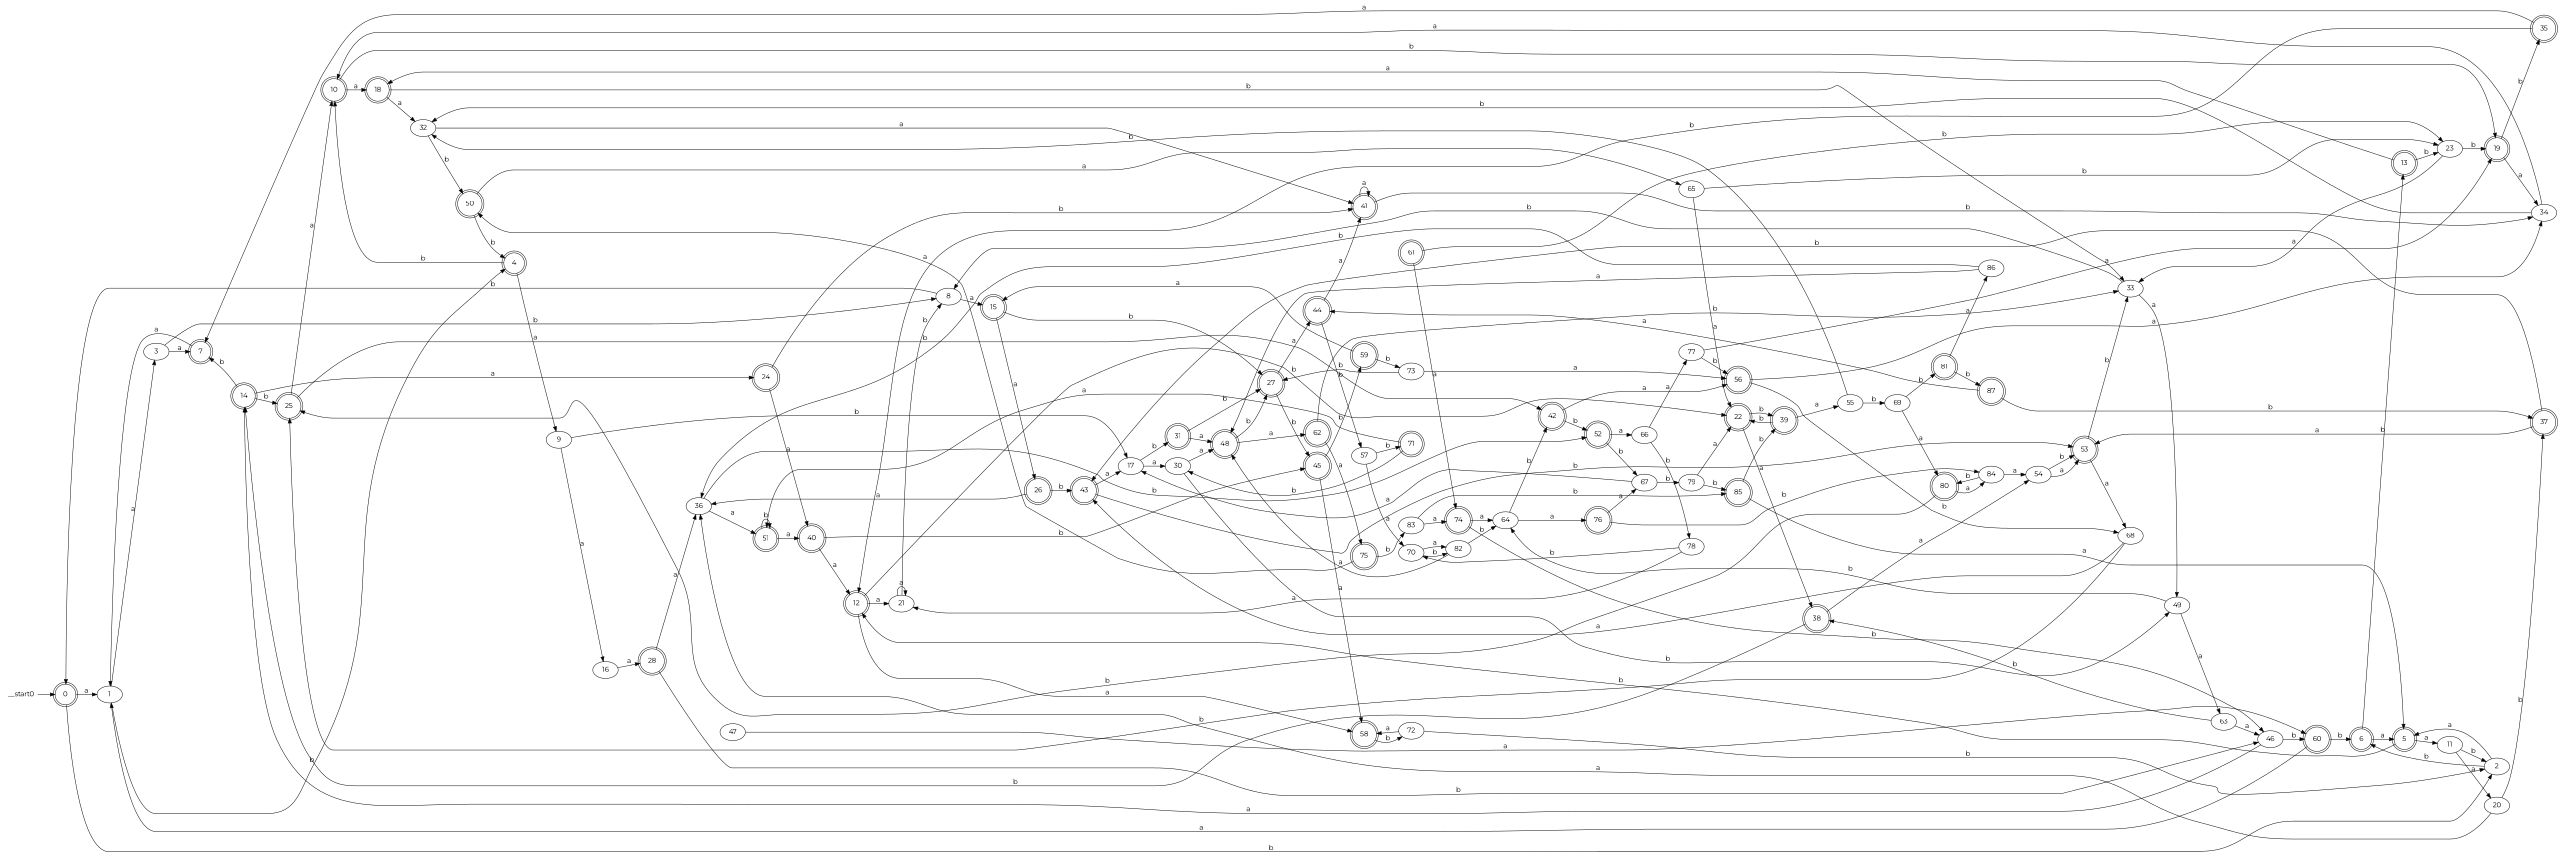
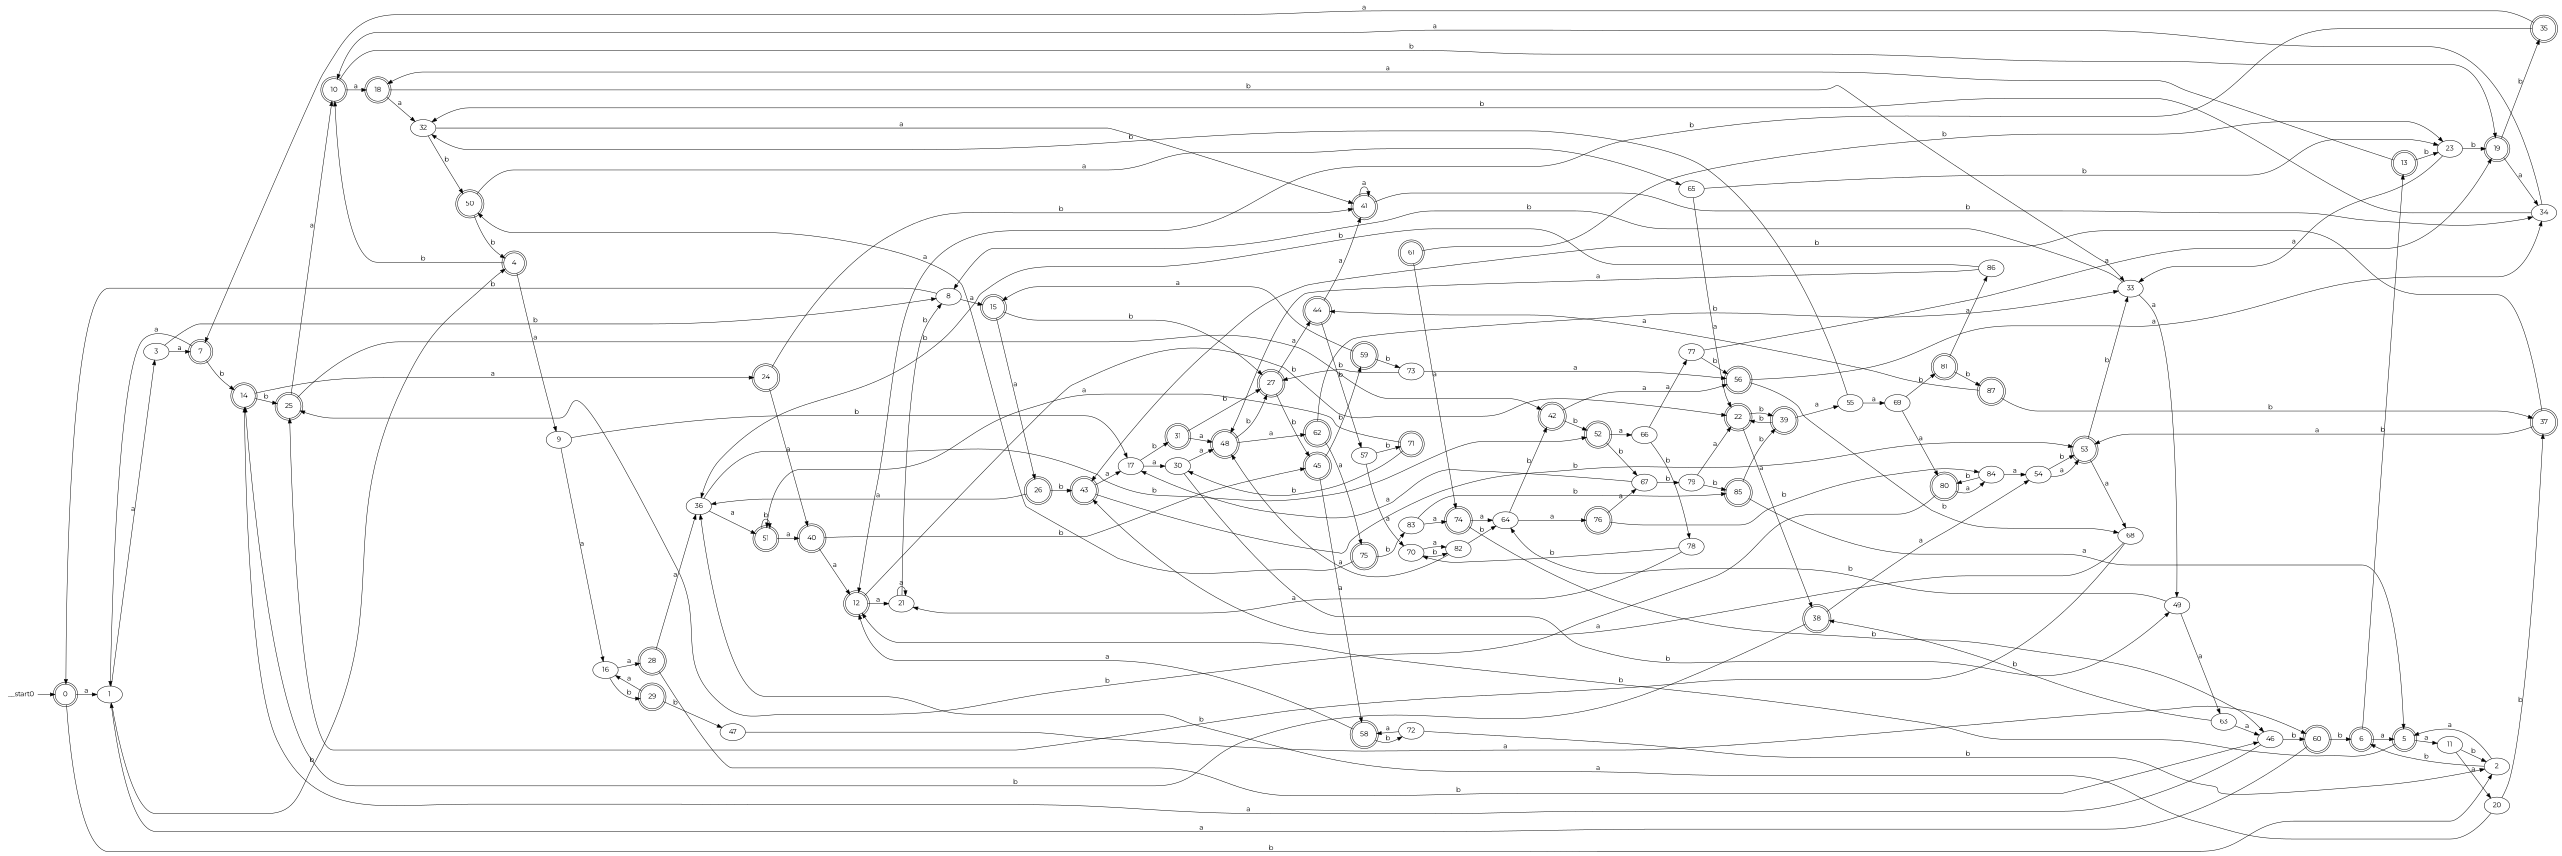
edge "14" -> "7": reversed
edge "55" -> "69": label "b" -> "a"
edge "12" -> "58": reversed
node "29": added
